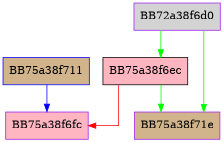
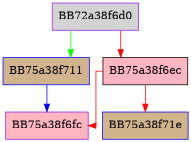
edge "BB72a38f6d0" -> "BB75a38f6ec": color green -> red
edge "BB72a38f6d0" -> "BB75a38f71e": now "BB72a38f6d0" -> "BB75a38f711"
edge "BB75a38f6ec" -> "BB75a38f71e": color green -> red
node "BB75a38f71e": color purple -> blue
